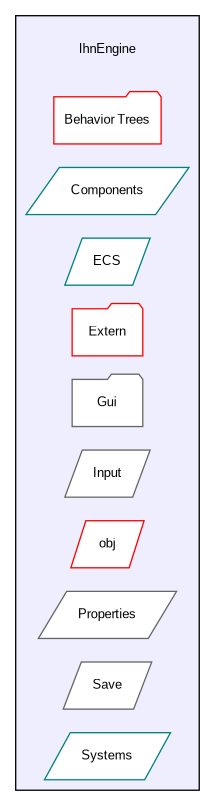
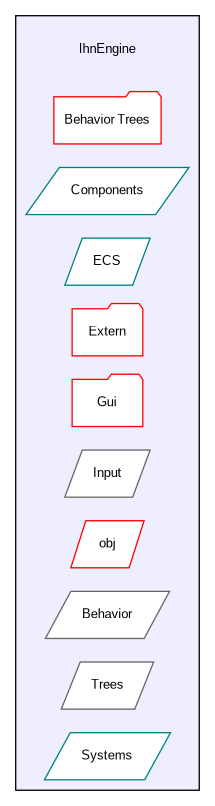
node "Gui": color gray40 -> red
node "Properties": label "Properties" -> "Behavior"
node "Save": label "Save" -> "Trees"
